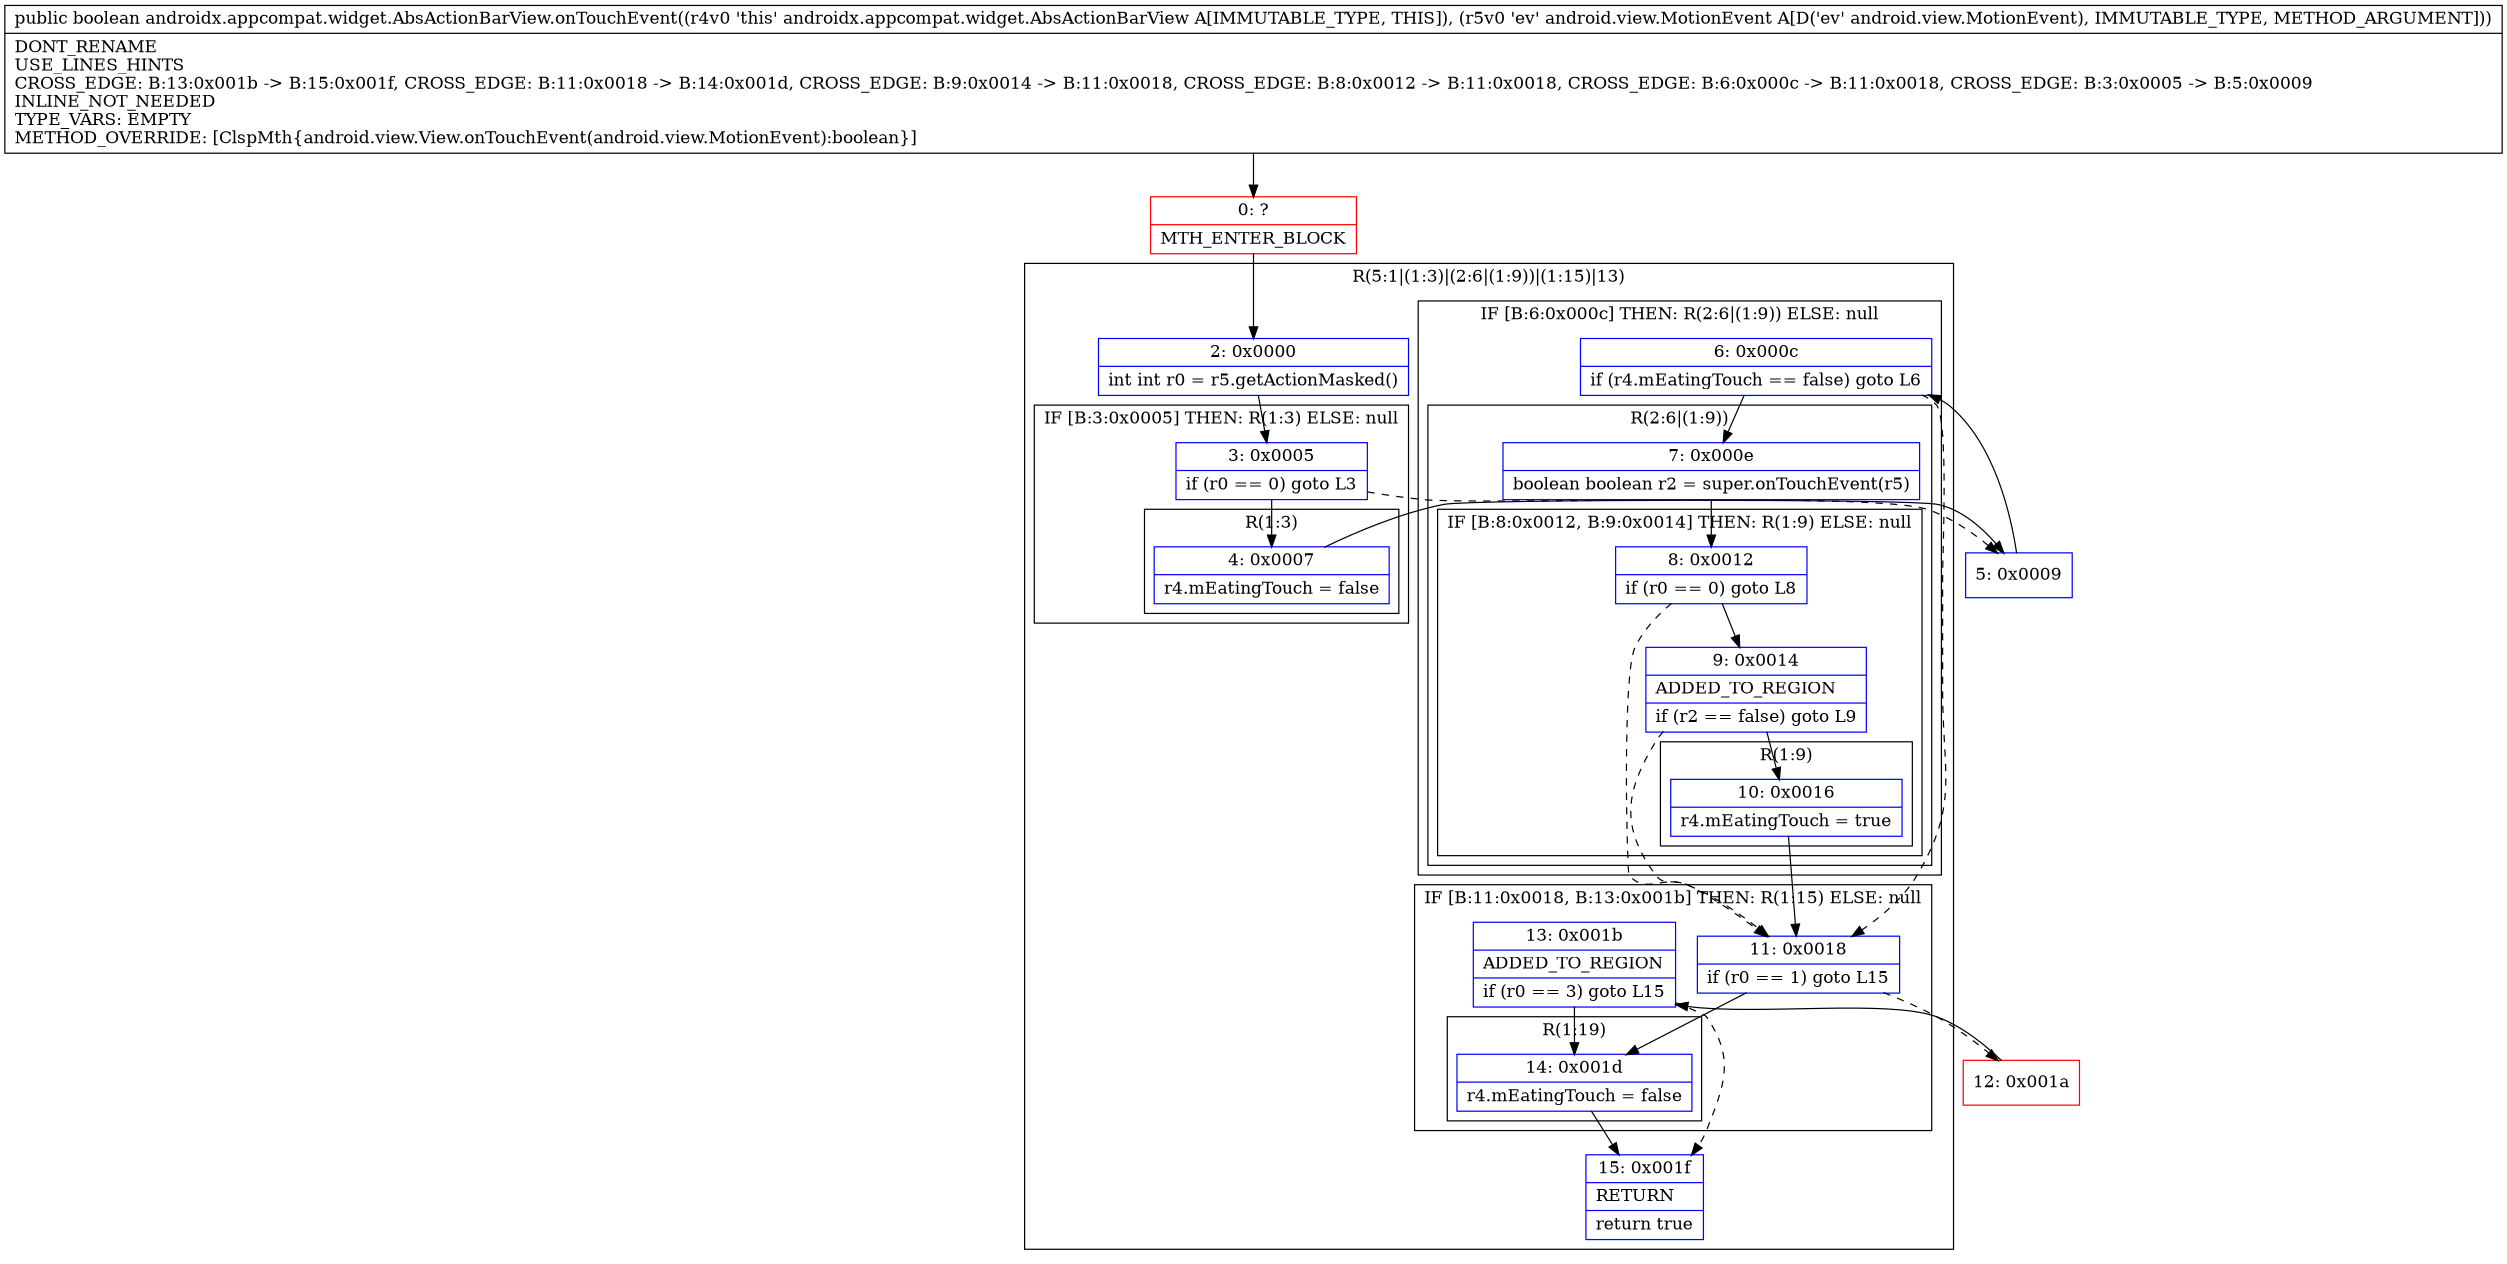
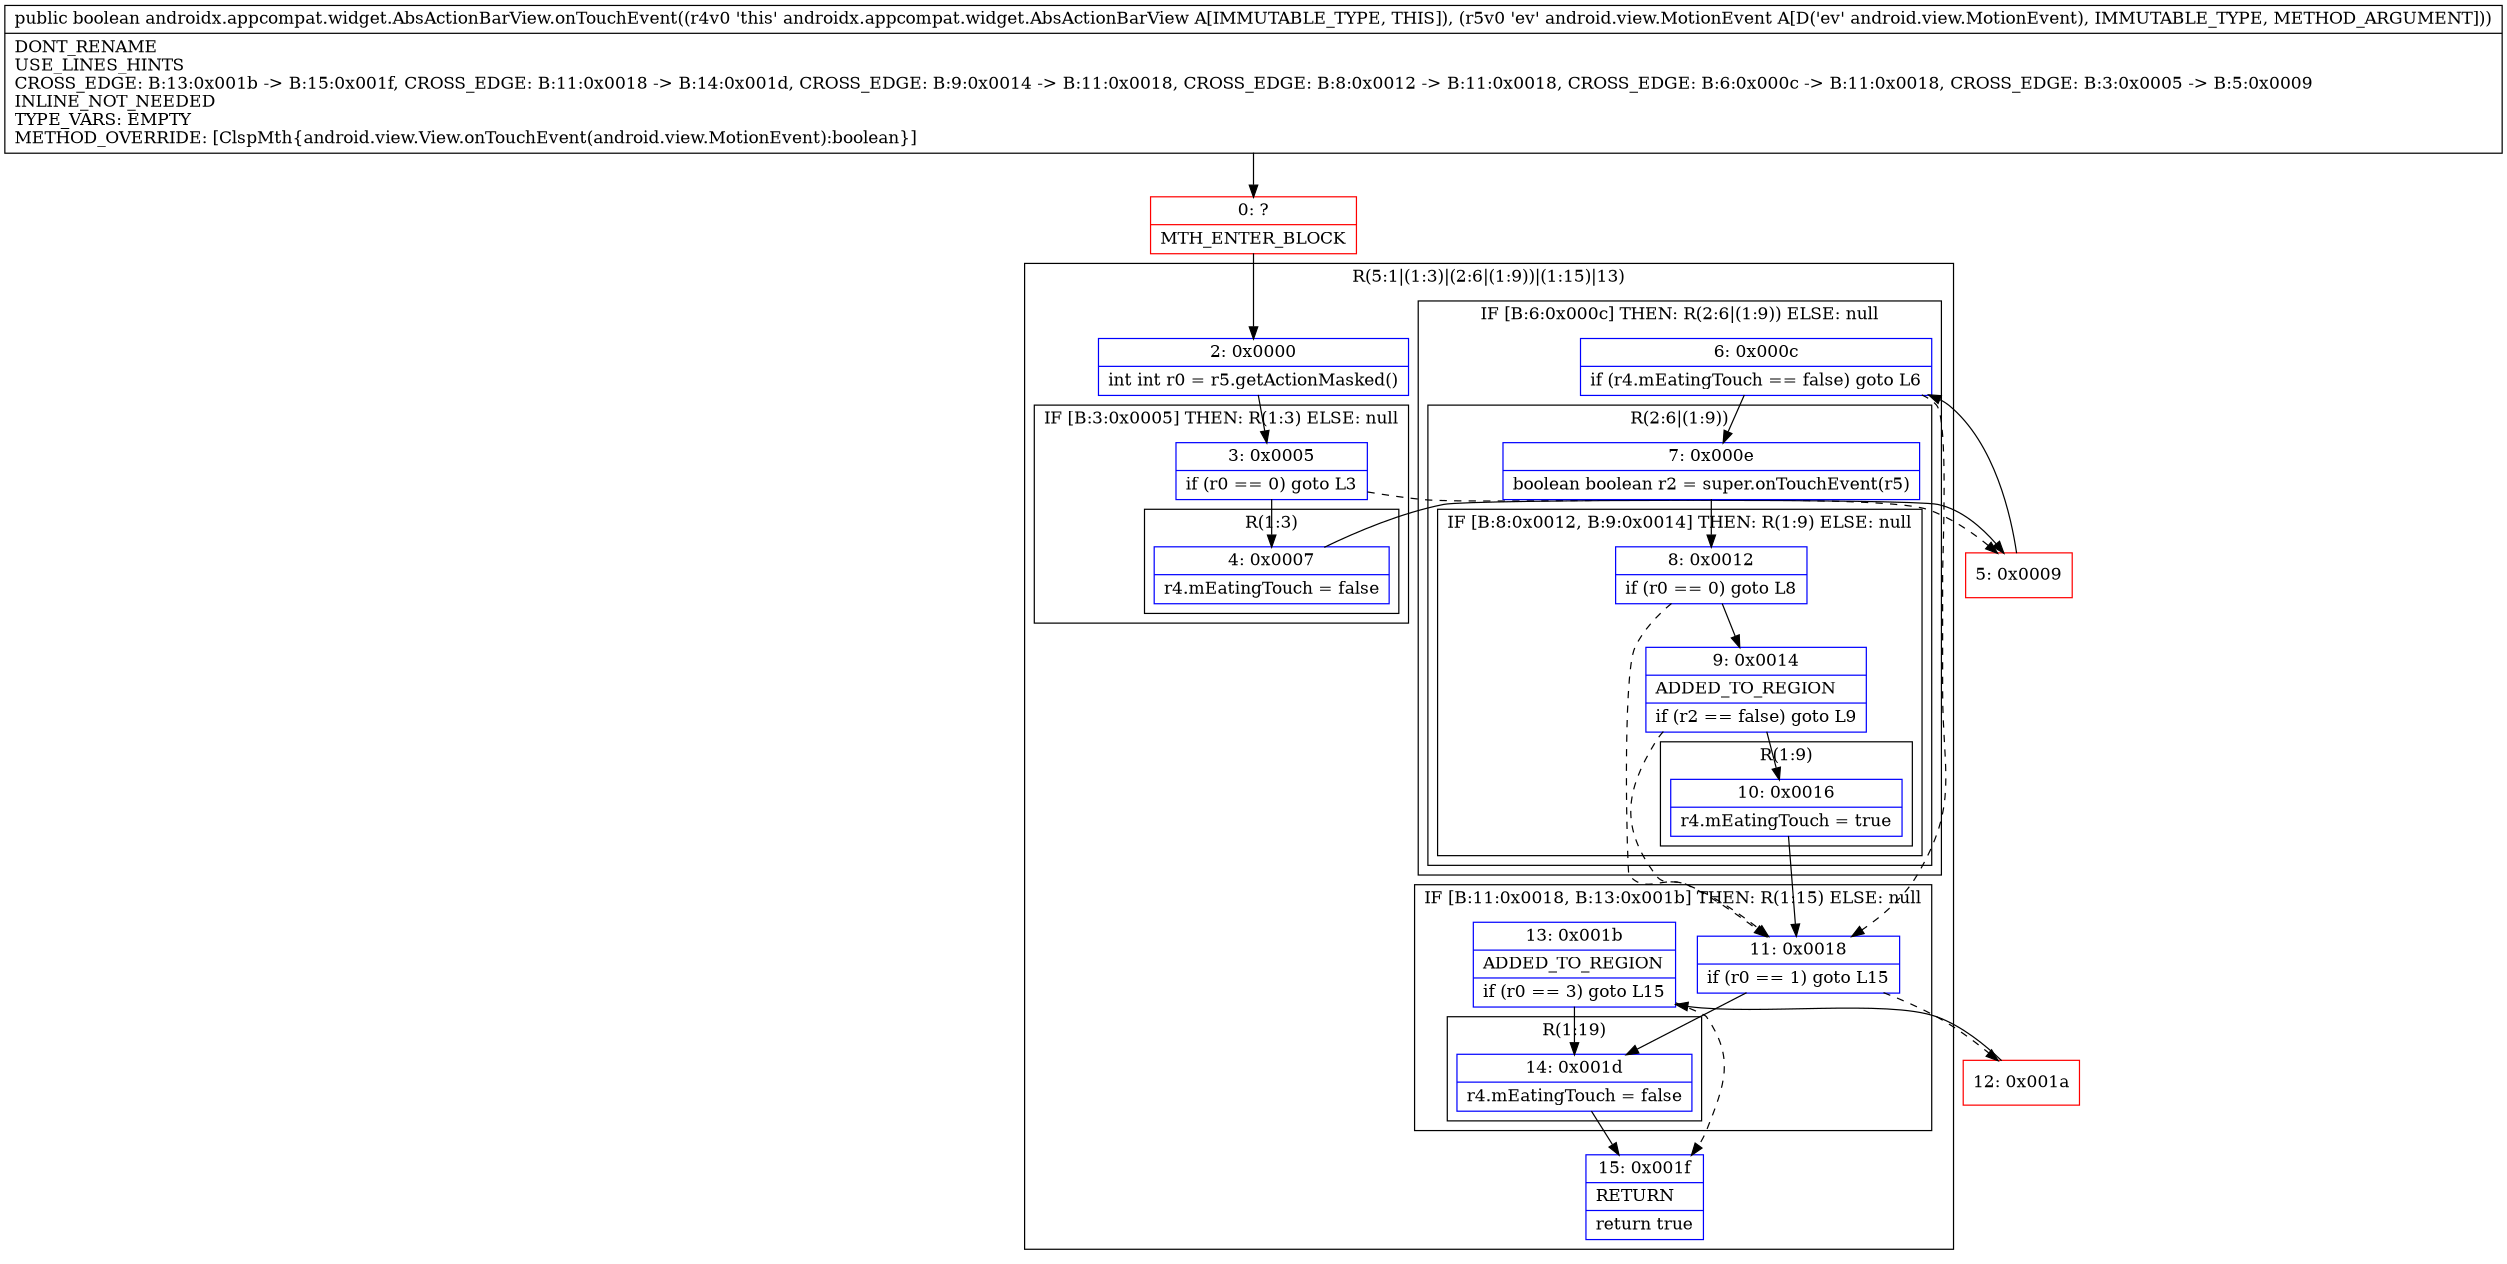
node "5: 0x0009": color blue -> red
